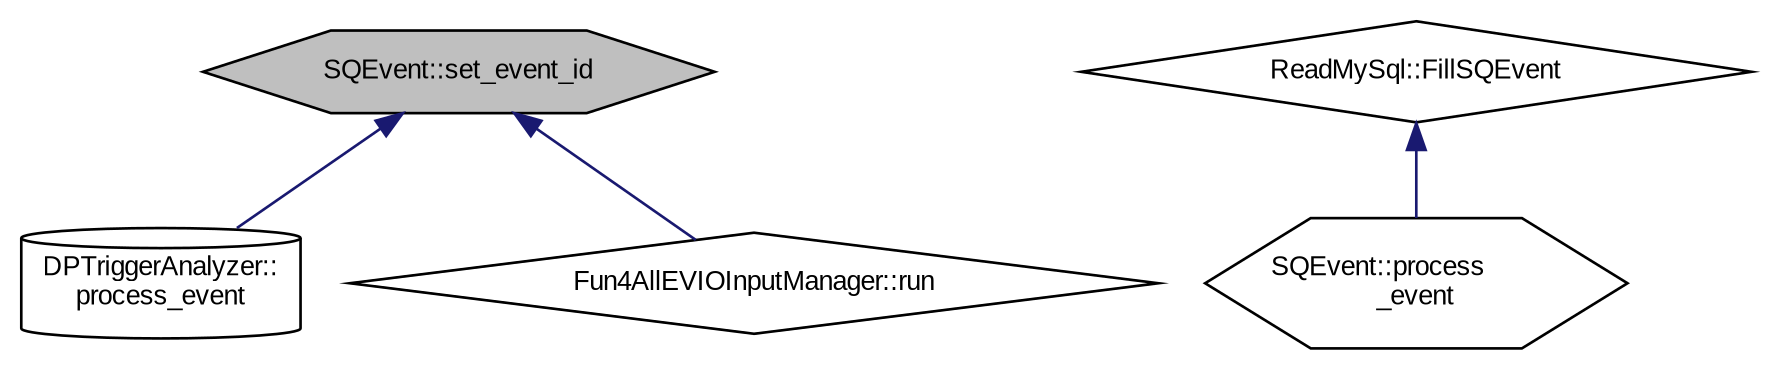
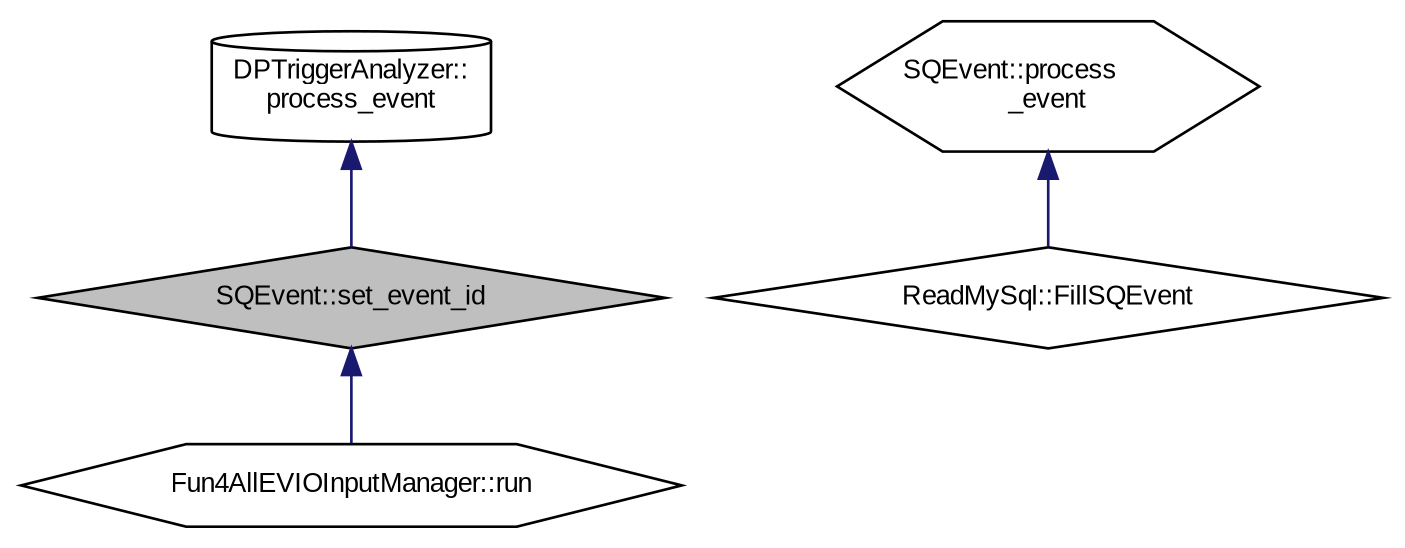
node "SQEvent::set_event_id": shape hexagon -> diamond
edge "DPTriggerAnalyzer:: process_event" -> "SQEvent::set_event_id": reversed
edge "SQEvent::process _event" -> "ReadMySql::FillSQEvent": reversed
node "Fun4AllEVIOInputManager::run": shape diamond -> hexagon
